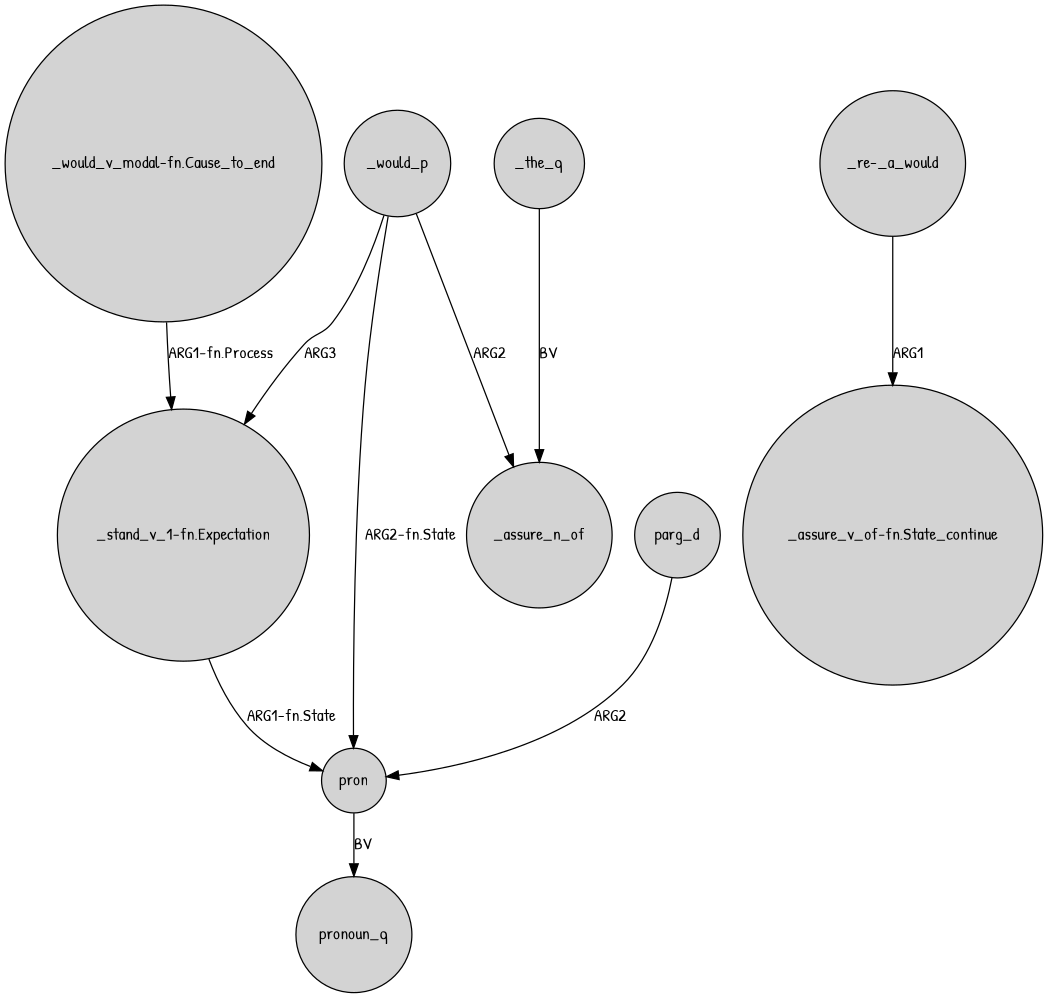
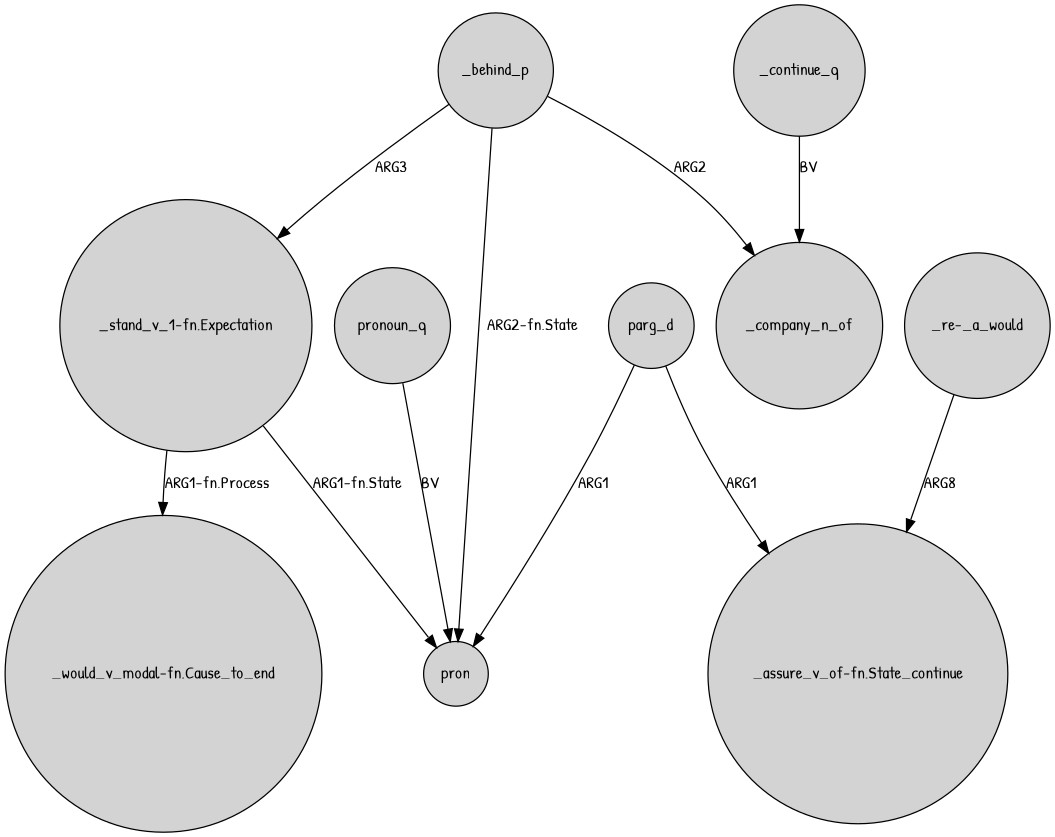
node "_would_p": label "_would_p" -> "_behind_p"
node "_the_q": label "_the_q" -> "_continue_q"
edge "_re-_a_would" -> "_assure_v_of-fn.State_continue": label "ARG1" -> "ARG8"
edge "_would_v_modal-fn.Cause_to_end" -> "_stand_v_1-fn.Expectation": reversed
edge "parg_d" -> "_assure_v_of-fn.State_continue": added, label "ARG1"
node "_assure_n_of": label "_assure_n_of" -> "_company_n_of"
edge "parg_d" -> "pron": label "ARG2" -> "ARG1"
edge "pron" -> "pronoun_q": reversed
